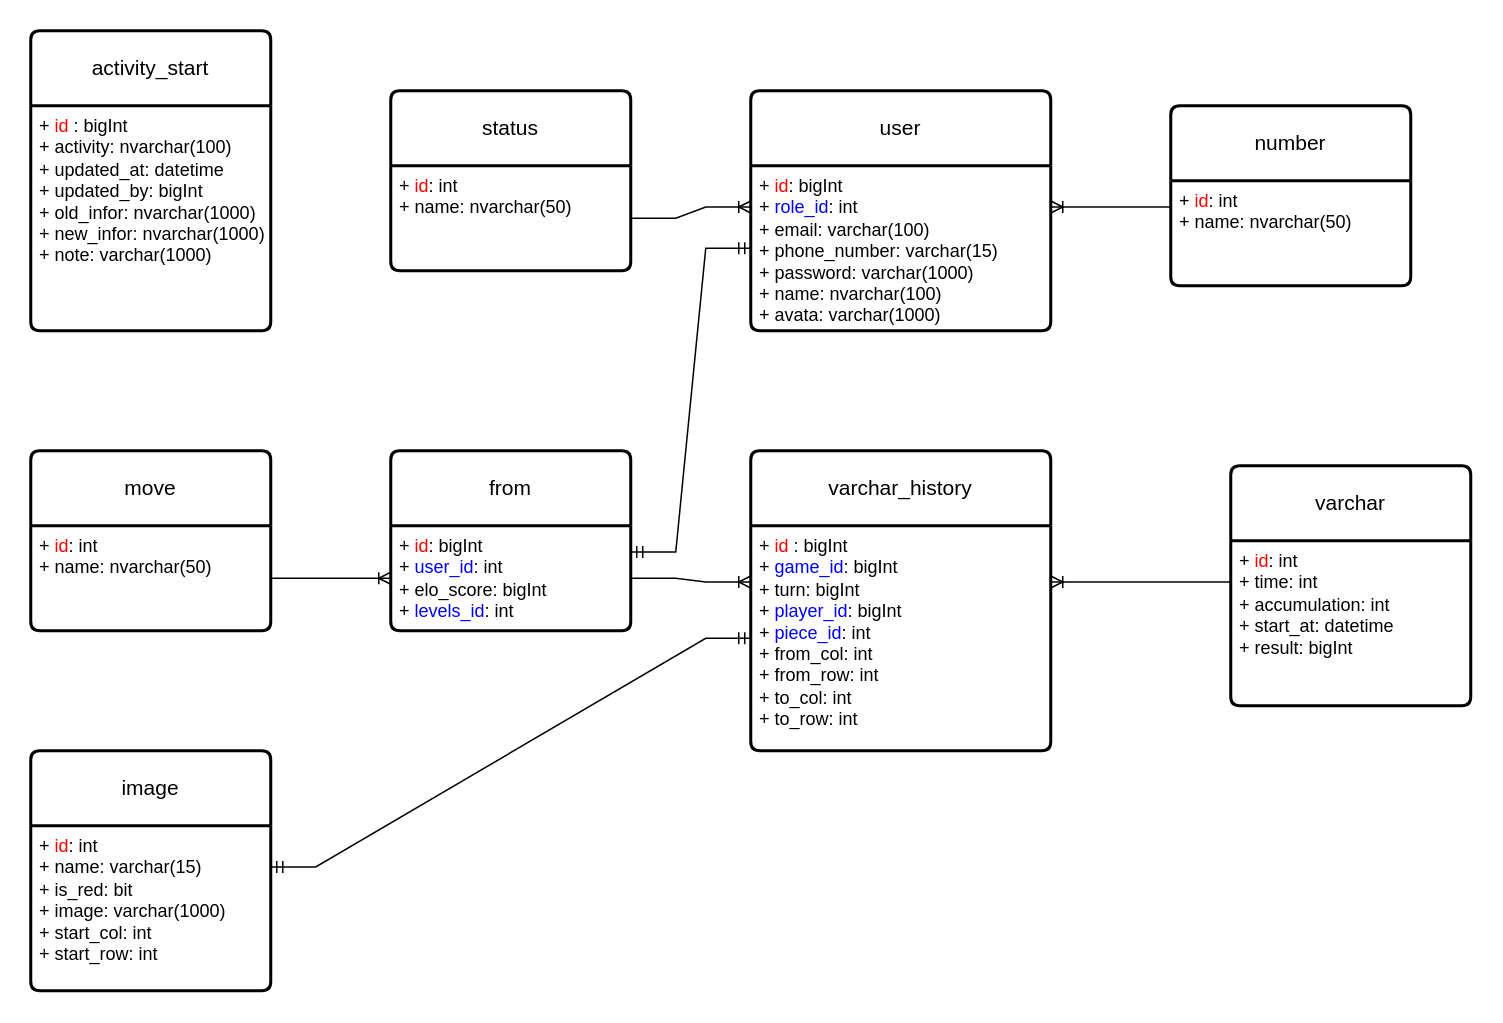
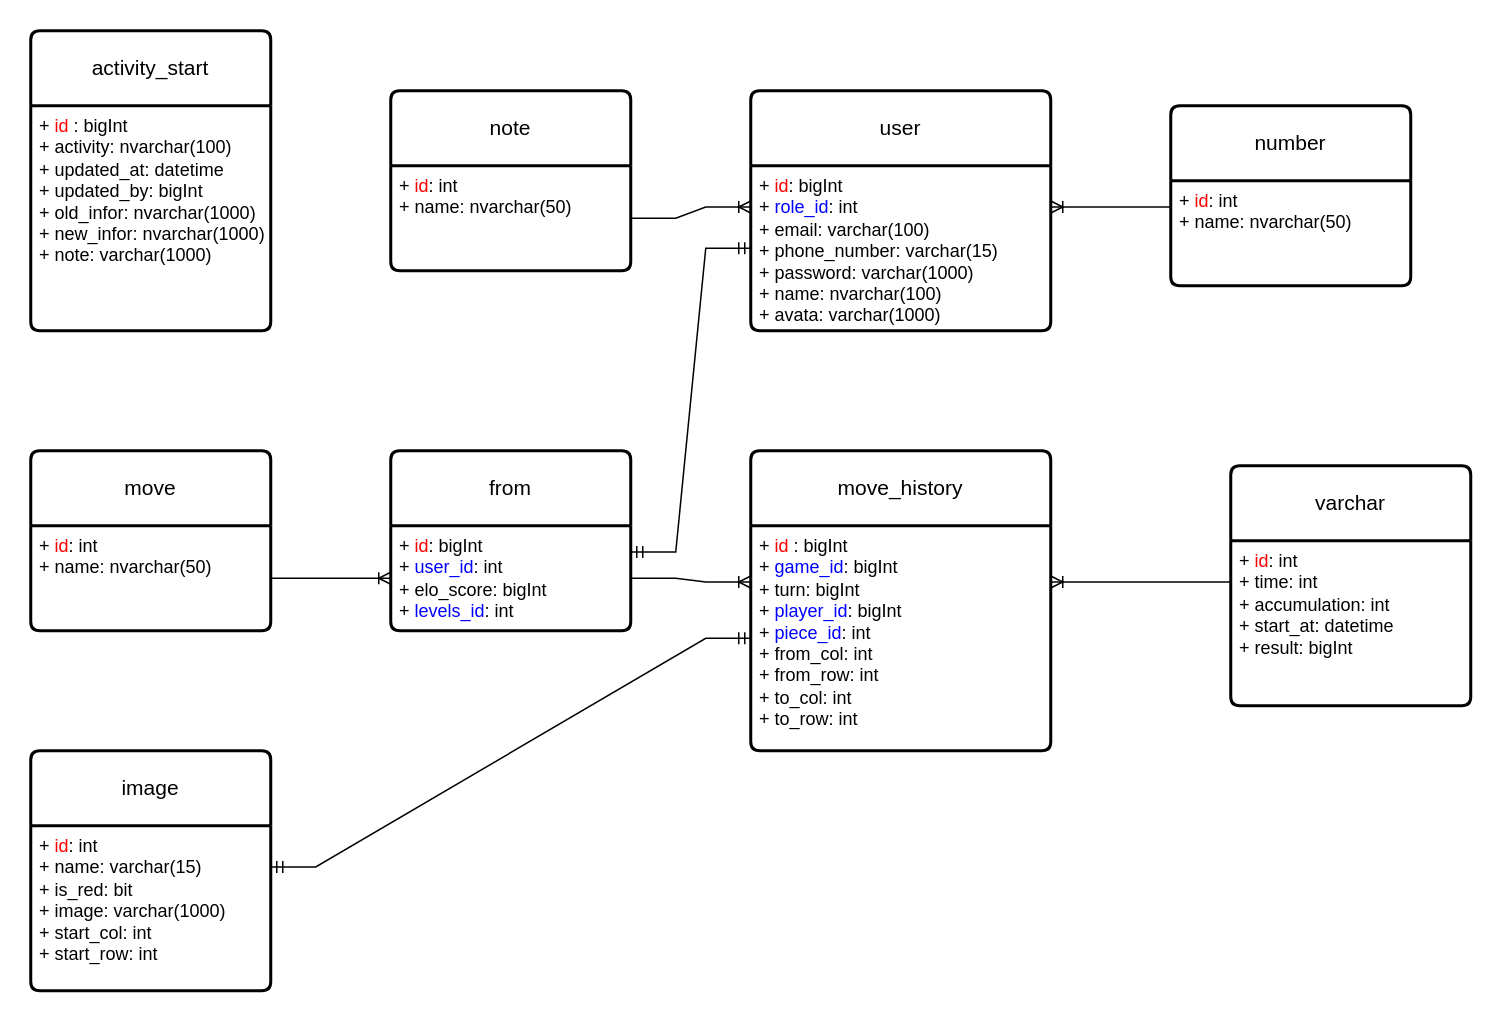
node "status": label "status" -> "note"
node "varchar_history": label "varchar_history" -> "move_history"
